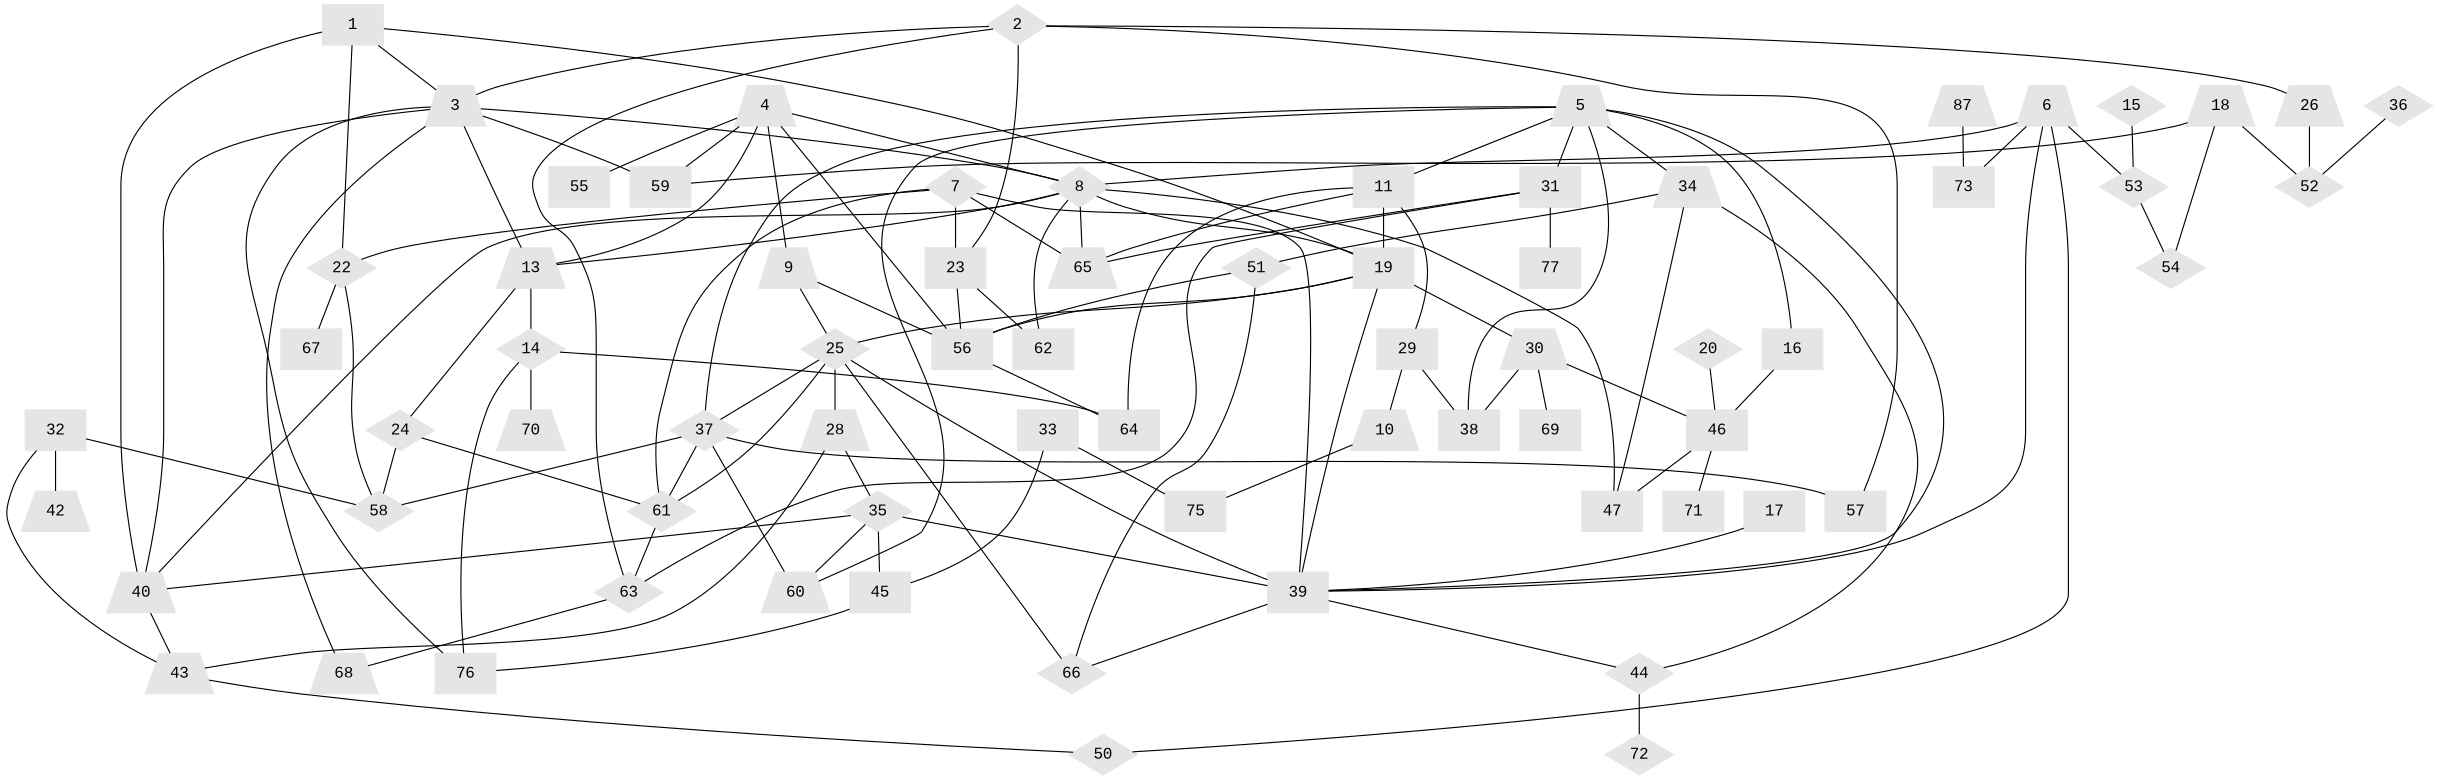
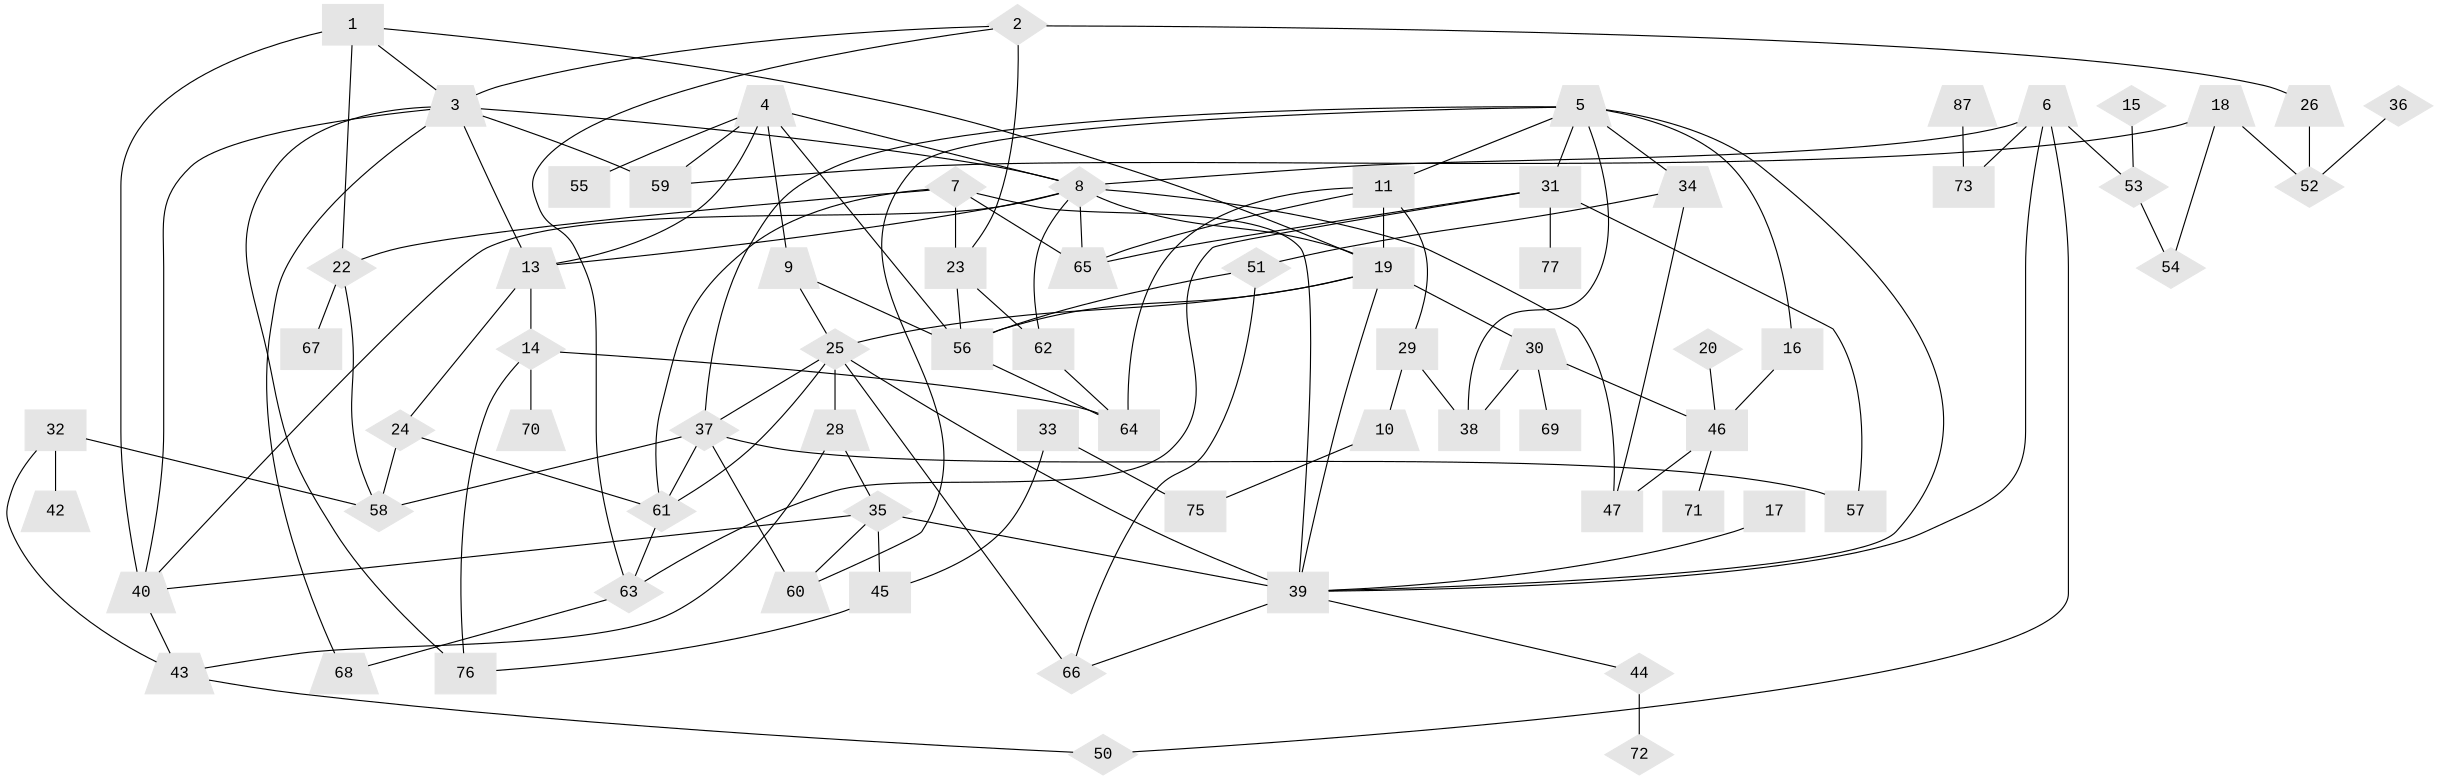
edge "2" -- "57": now "31" -- "57"
edge "62" -- "64": added
edge "34" -- "44": removed
